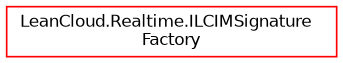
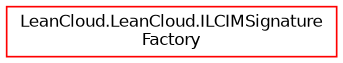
node "LeanCloud.Realtime.ILCIMSignature Factory": label "LeanCloud.Realtime.ILCIMSignature Factory" -> "LeanCloud.LeanCloud.ILCIMSignature Factory"
